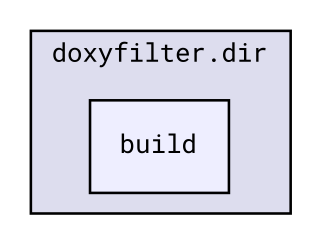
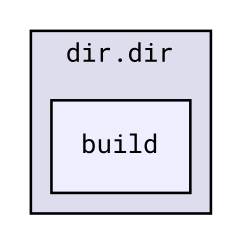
cluster "doxyfilter.dir": label "doxyfilter.dir" -> "dir.dir"
